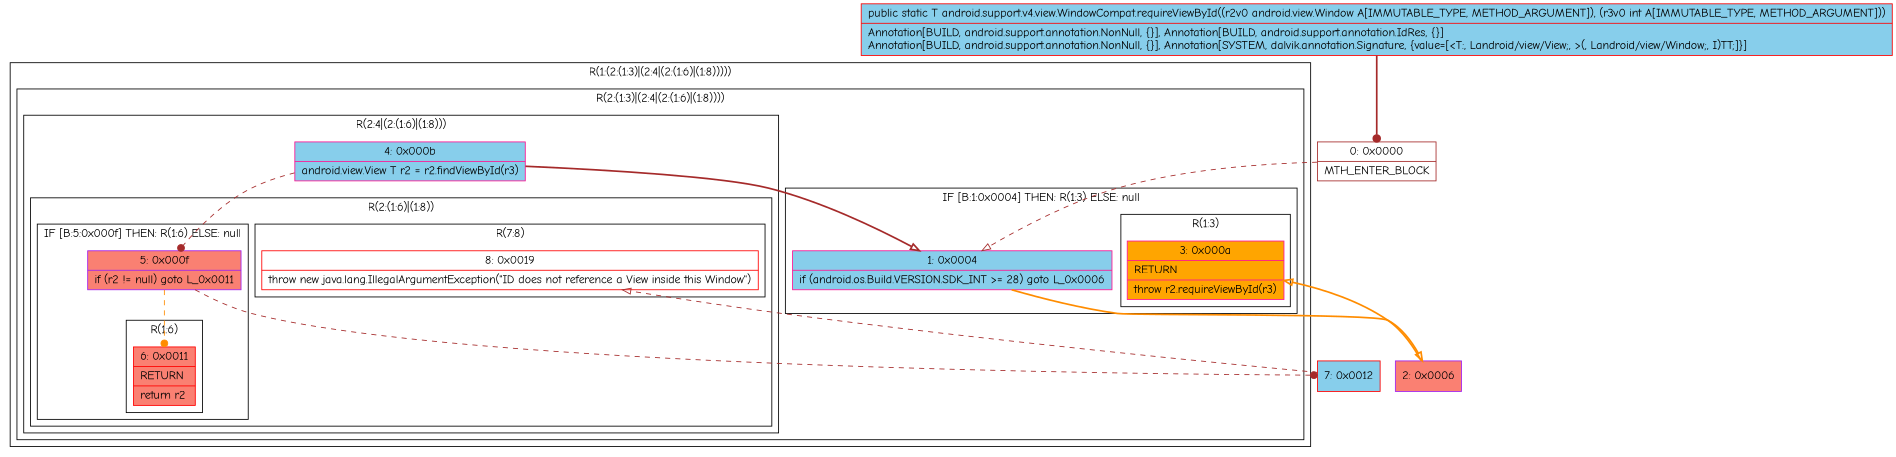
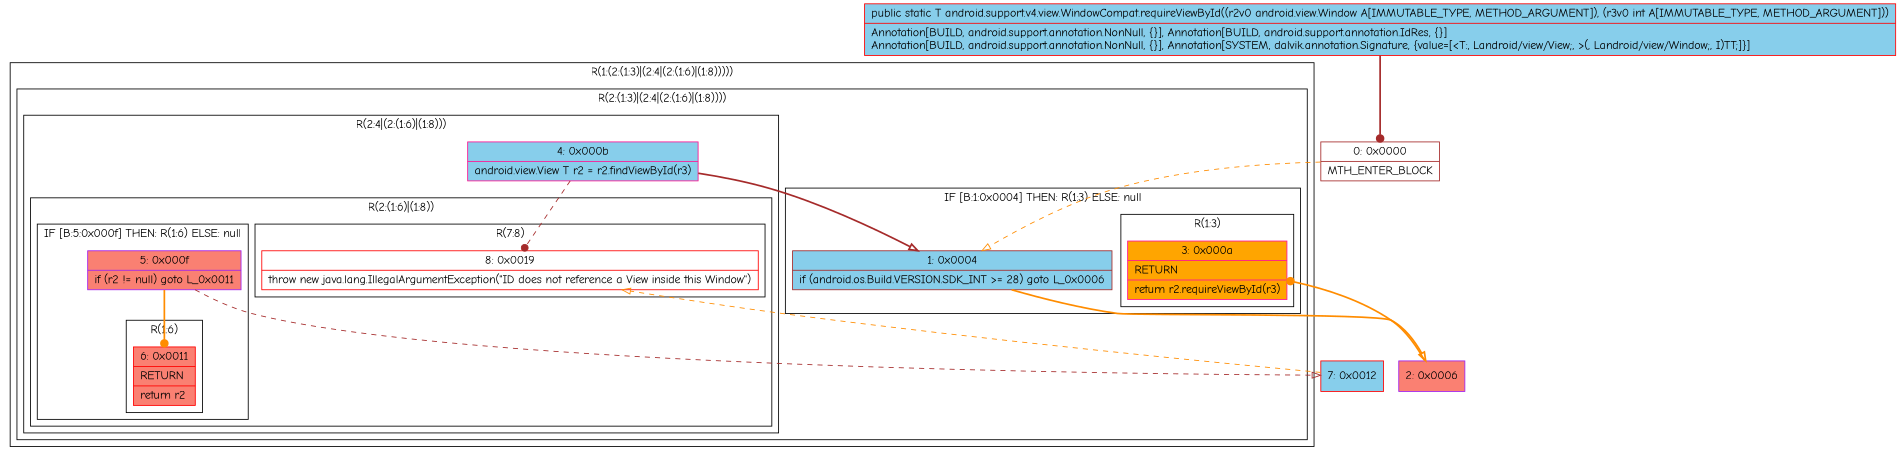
edge "0: 0x0000" -> "1: 0x0004": color brown -> darkorange
edge "4: 0x000b" -> "5: 0x000f": now "4: 0x000b" -> "8: 0x0019"
node "1: 0x0004": color deeppink -> brown
node "3: 0x000a": text "throw r2.requireViewById(r3)" -> "return r2.requireViewById(r3)"
edge "2: 0x0006" -> "3: 0x000a": arrowhead onormal -> dot
edge "5: 0x000f" -> "6: 0x0011": style dashed -> bold
edge "7: 0x0012" -> "8: 0x0019": color brown -> darkorange
edge "5: 0x000f" -> "7: 0x0012": arrowhead dot -> onormal
